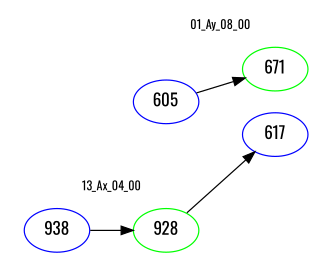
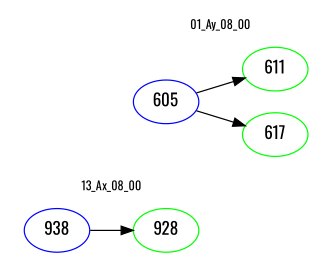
node "671": label "671" -> "611"
node "617": color blue -> green
edge "928" -> "617": now "605" -> "617"
cluster "13_Ax_04_00": label "13_Ax_04_00" -> "13_Ax_08_00"
